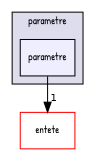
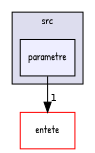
cluster "parametre": label "parametre" -> "src"
